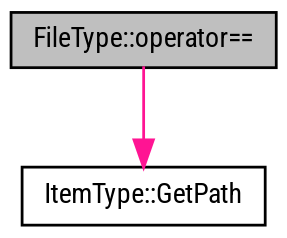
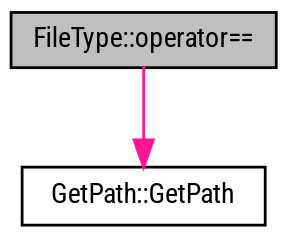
node "ItemType::GetPath": label "ItemType::GetPath" -> "GetPath::GetPath"
